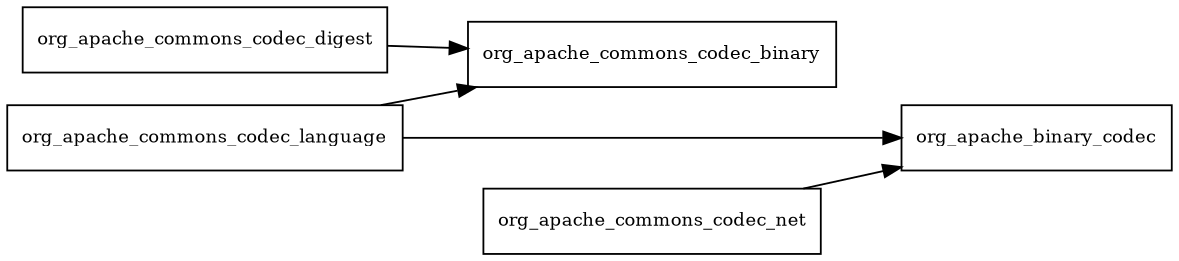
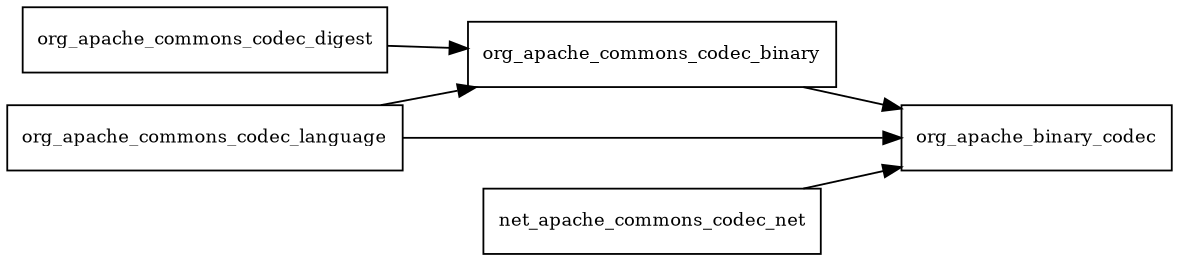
edge "org_apache_commons_codec_binary" -> "org_apache_binary_codec": added
node "org_apache_commons_codec_net": label "org_apache_commons_codec_net" -> "net_apache_commons_codec_net"
